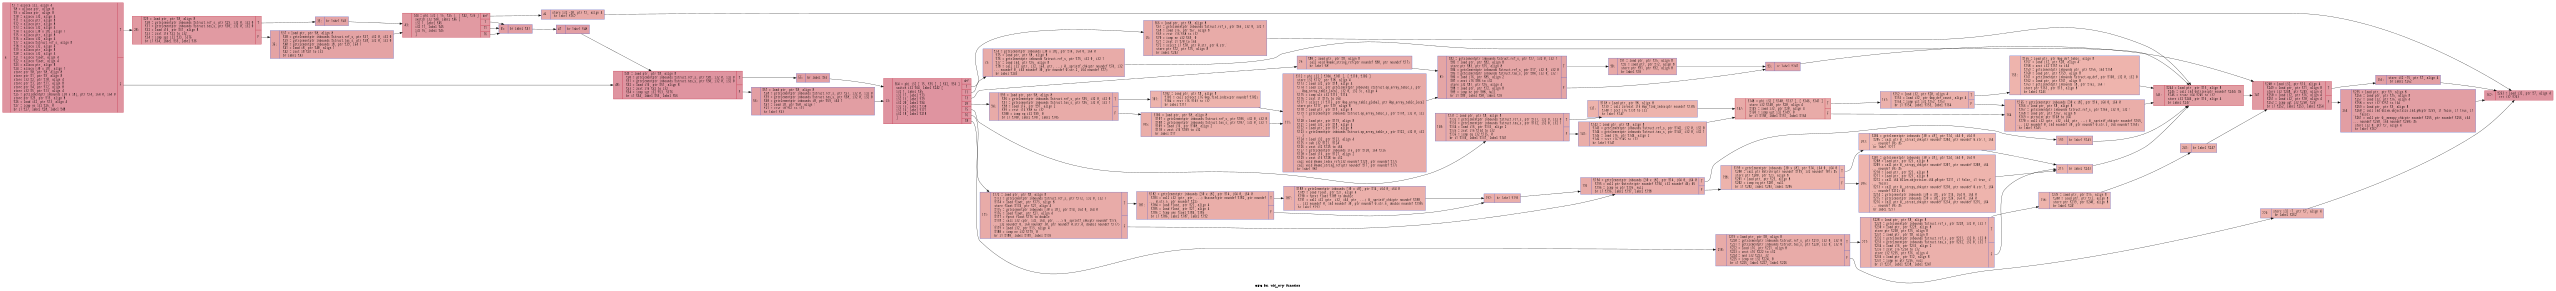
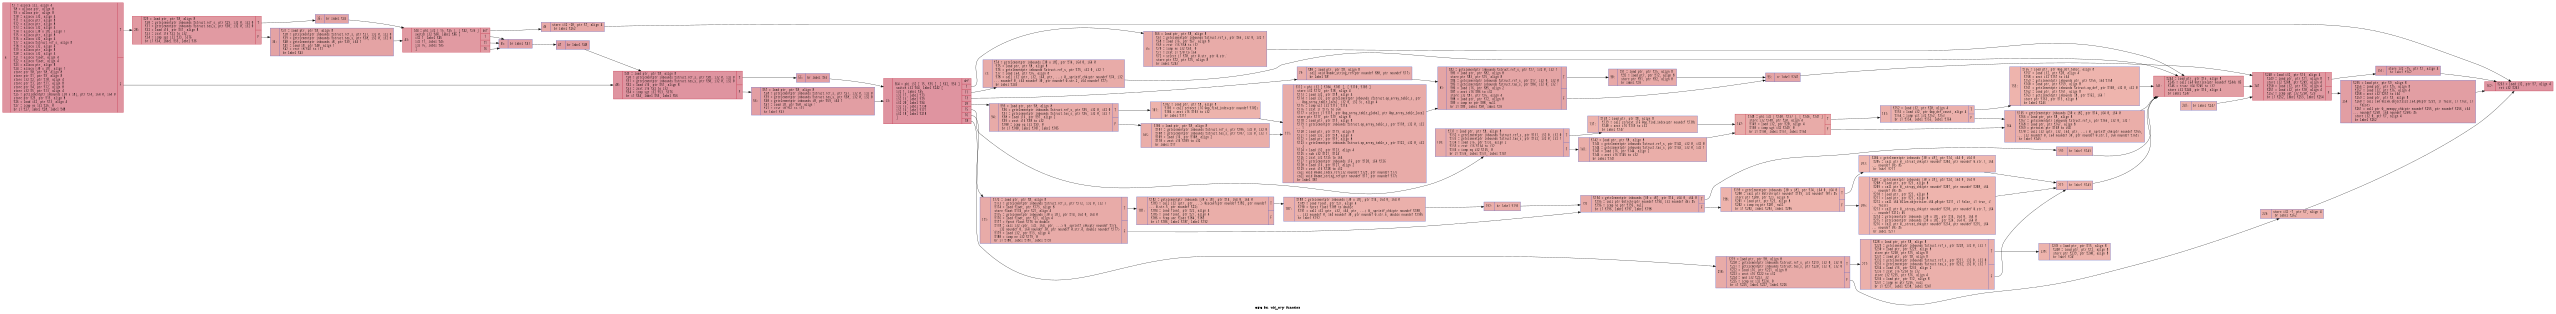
edge "238:" -> "241:": removed
edge "181:" -> "192:": removed
